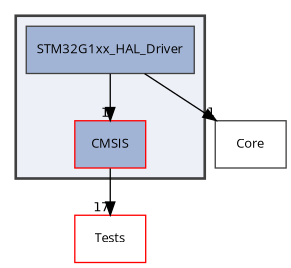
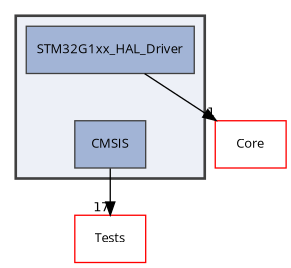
edge "STM32G1xx_HAL_Driver" -> "CMSIS": removed
node "CMSIS": color red -> grey25
node "Core": color grey25 -> red
